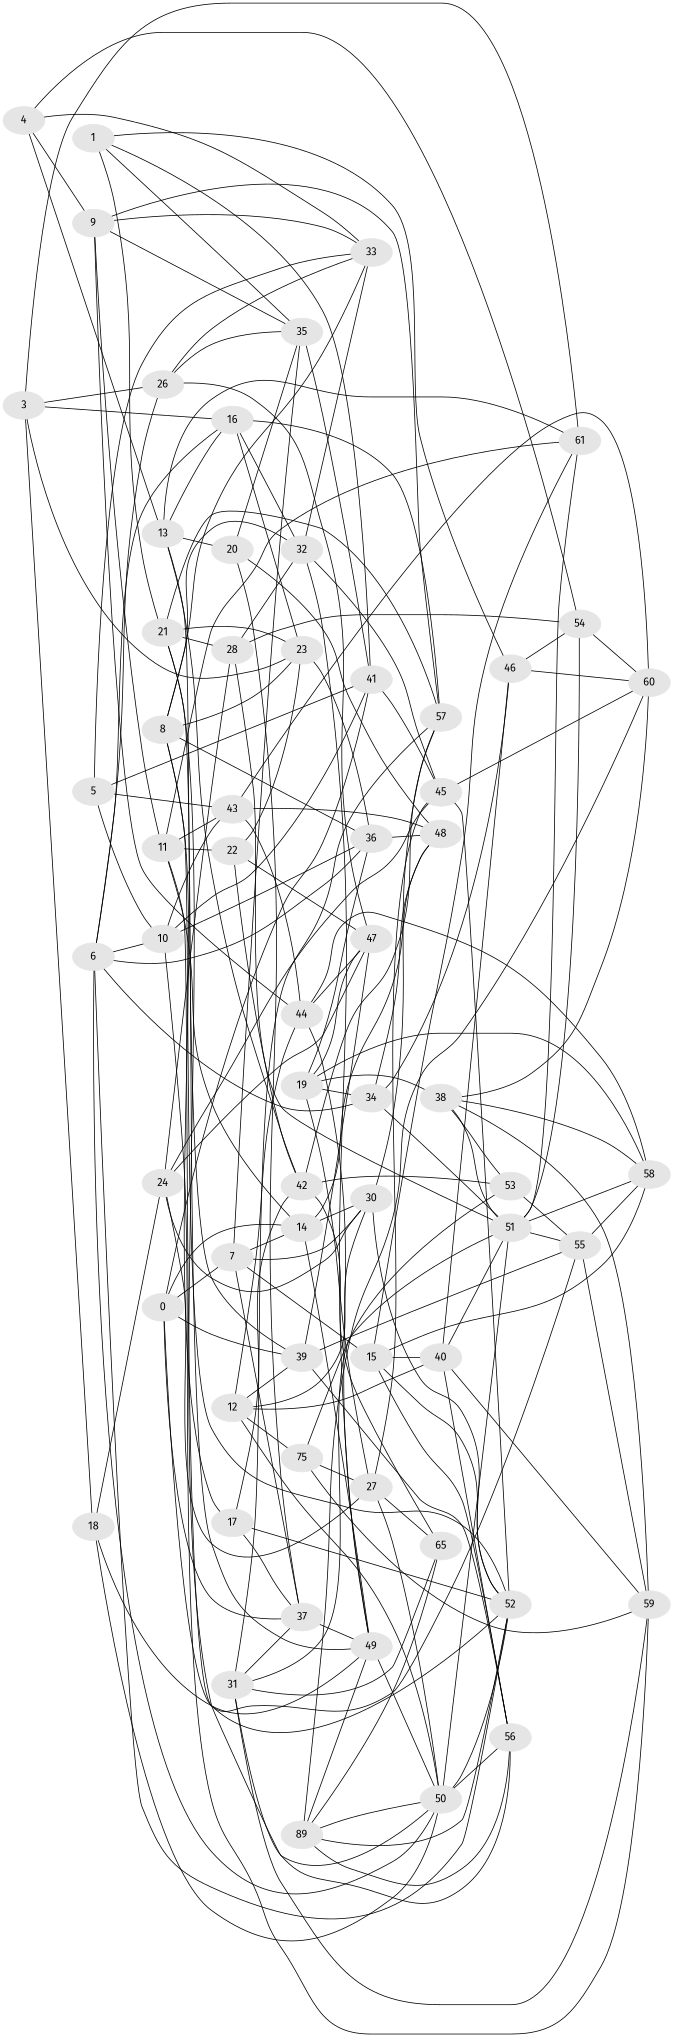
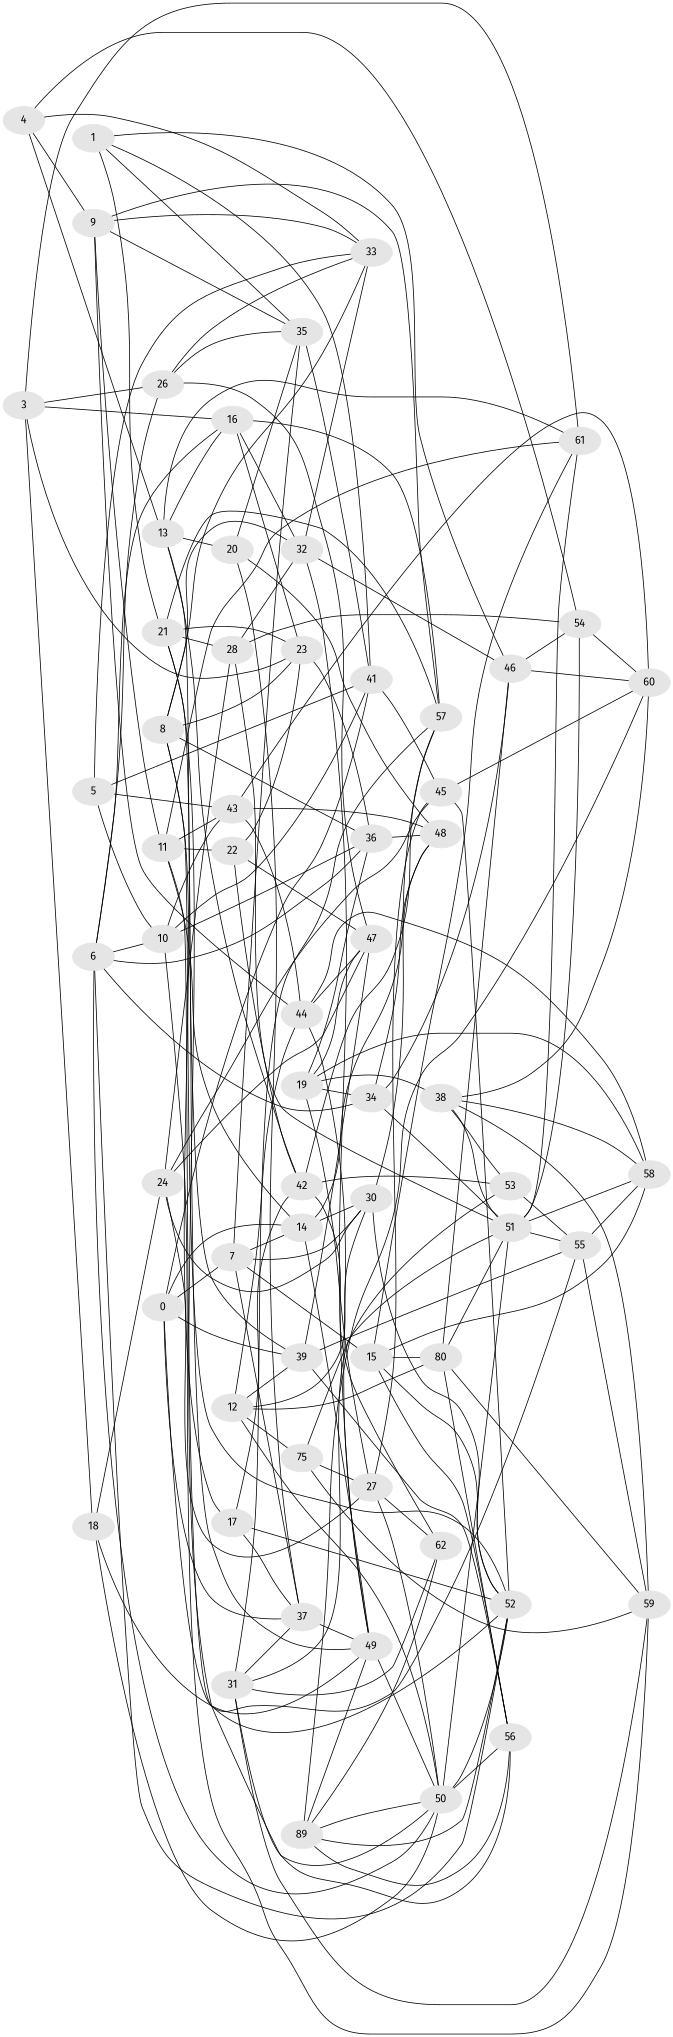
edge "32" -- "45": now "32" -- "46"
node "40": label "40" -> "80"
node "65": label "65" -> "62"
